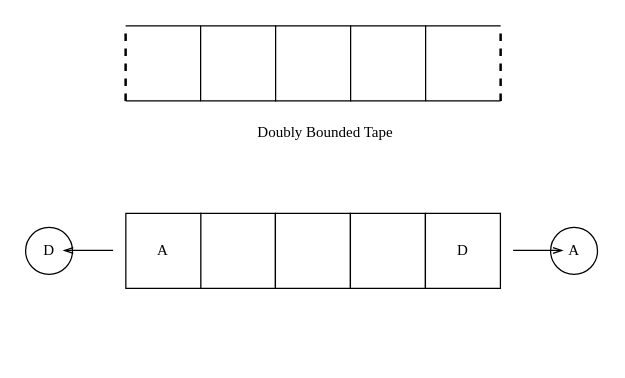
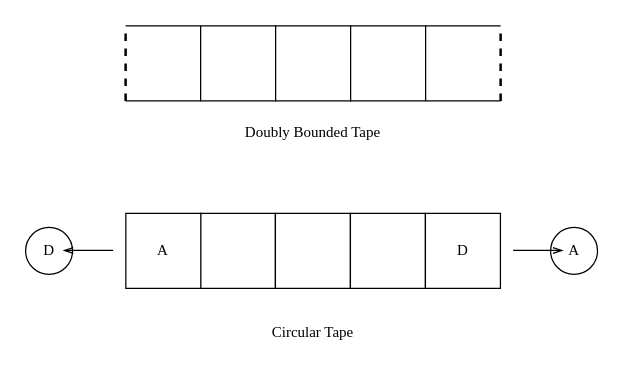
node "Doubly Bounded Tape": moved (325, 132) -> (313, 132)
node "Circular Tape": added
